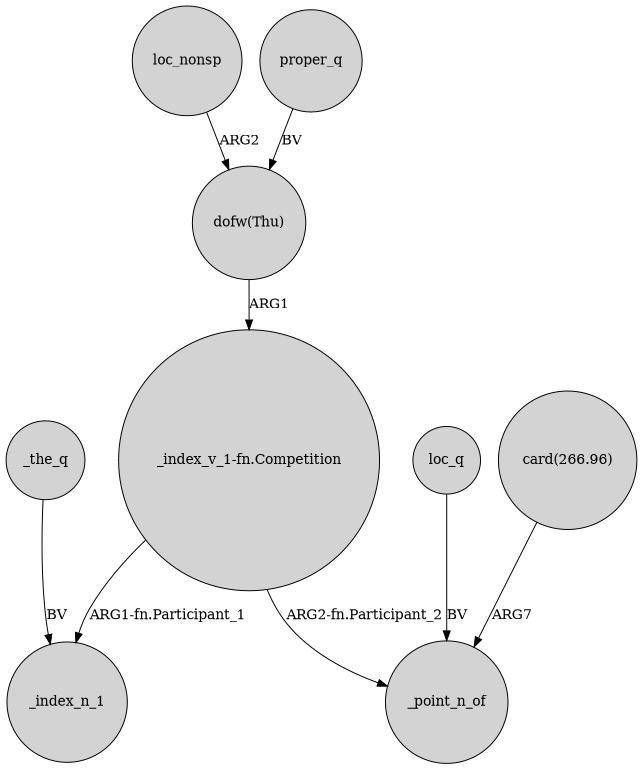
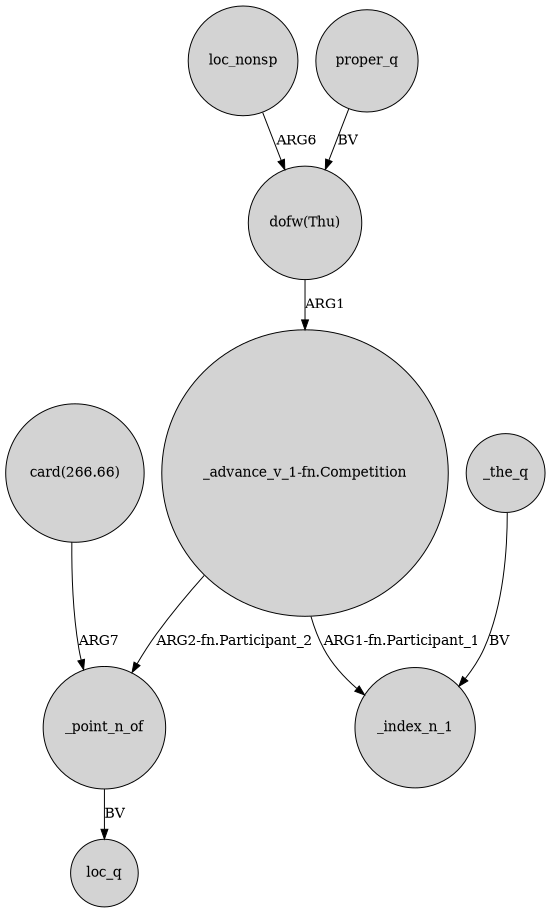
edge "loc_nonsp" -> "dofw(Thu)": label "ARG2" -> "ARG6"
node "_index_v_1-fn.Competition": label "_index_v_1-fn.Competition" -> "_advance_v_1-fn.Competition"
node "card(266.96)": label "card(266.96)" -> "card(266.66)"
edge "loc_q" -> "_point_n_of": reversed
